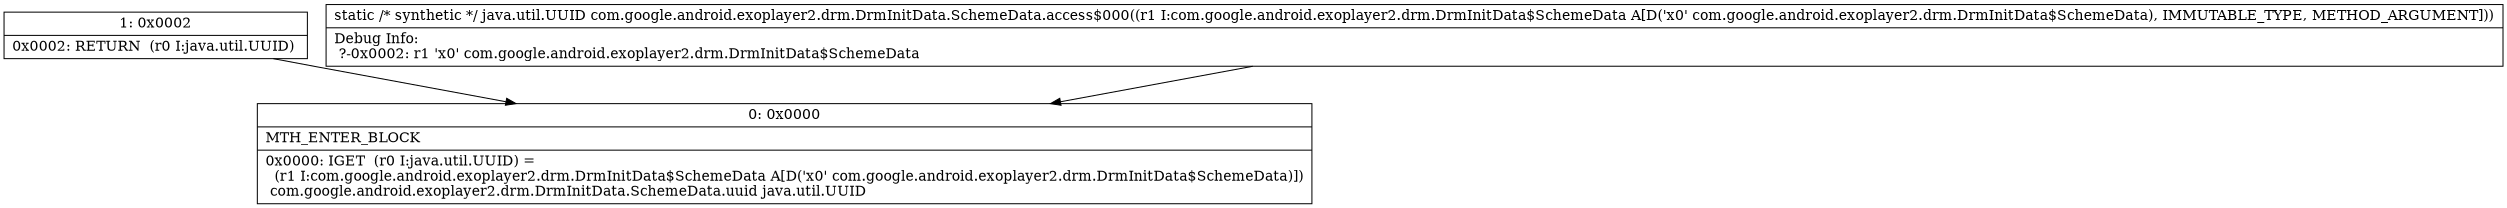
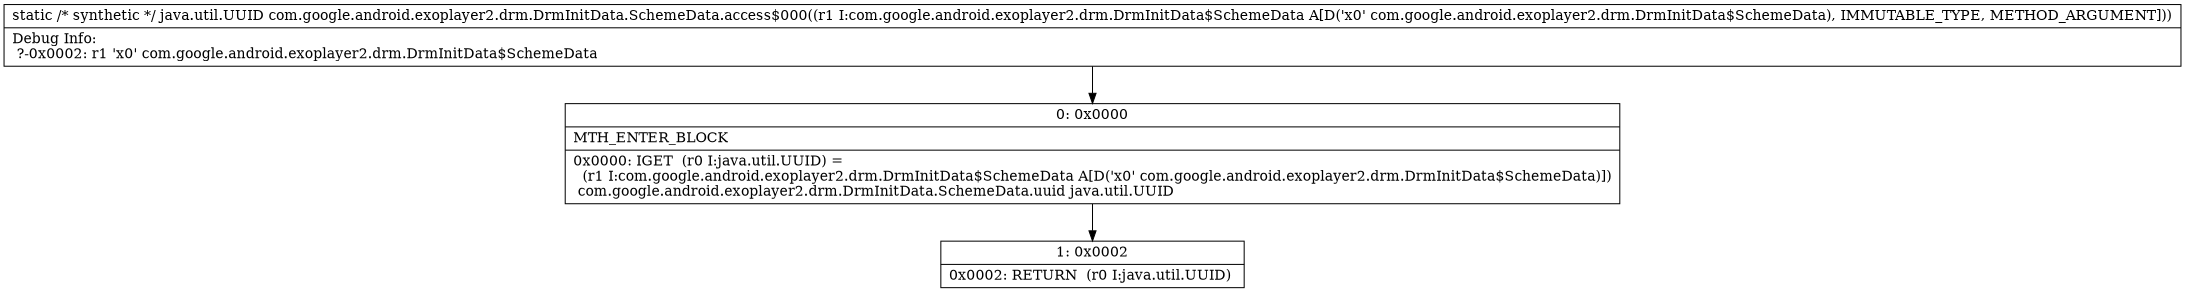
edge "1: 0x0002" -> "0: 0x0000": reversed
